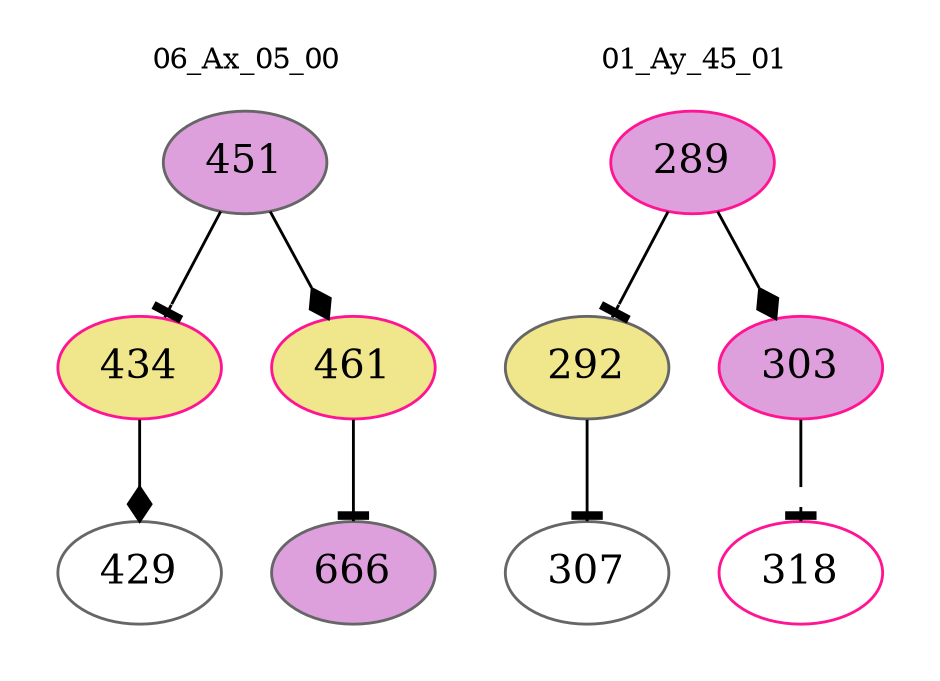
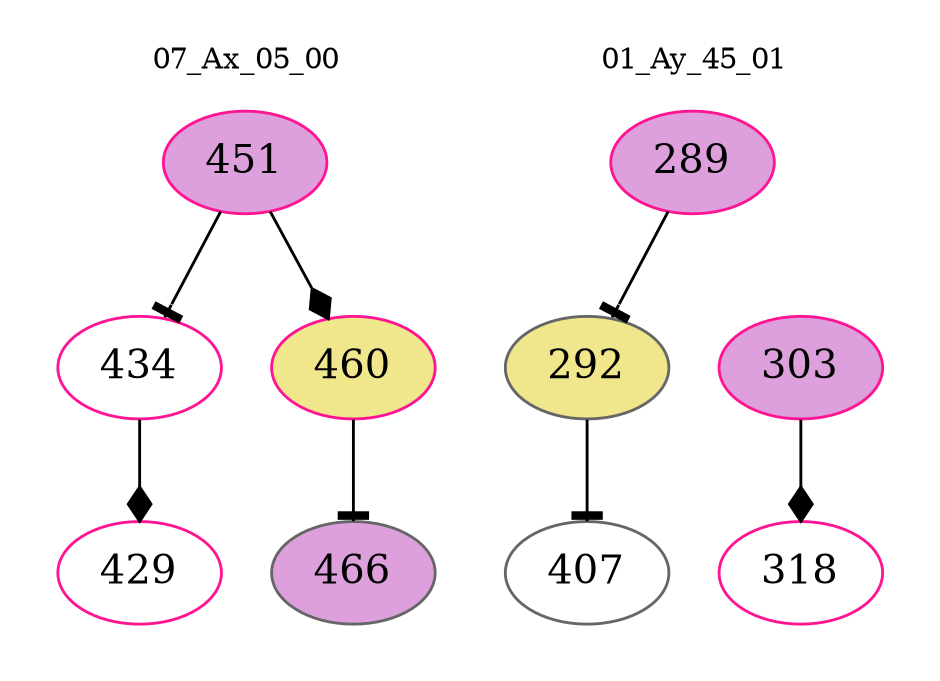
cluster "06_Ax_05_00": label "06_Ax_05_00" -> "07_Ax_05_00"
node "451": color gray40 -> deeppink
edge "289" -> "303": removed
node "434": fillcolor khaki -> white
node "461": label "461" -> "460"
edge "303" -> "318": arrowhead tee -> diamond
node "429": color gray40 -> deeppink
node "666": label "666" -> "466"
node "307": label "307" -> "407"
